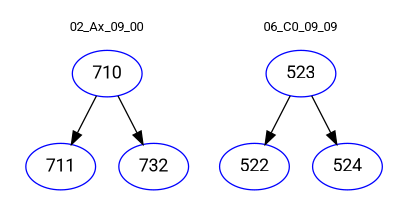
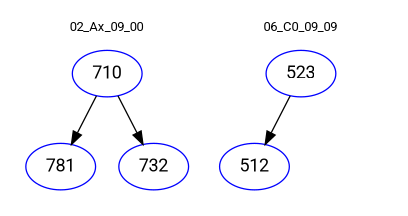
node "711": label "711" -> "781"
node "522": label "522" -> "512"
node "524": removed
